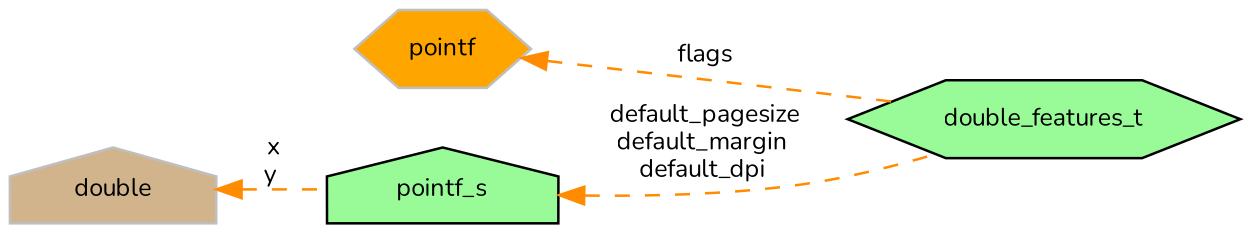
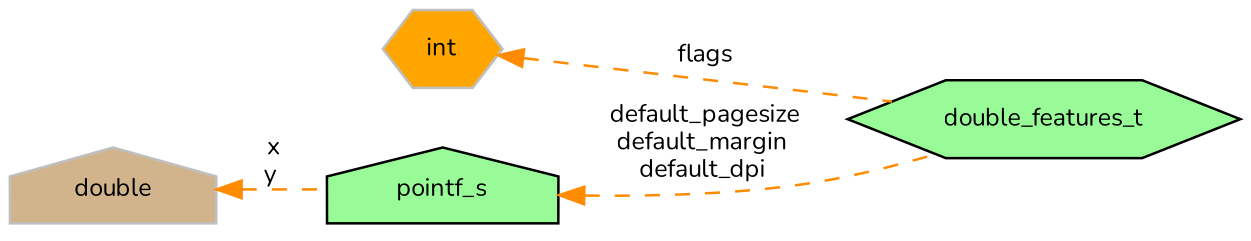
node "pointf": label "pointf" -> "int"
